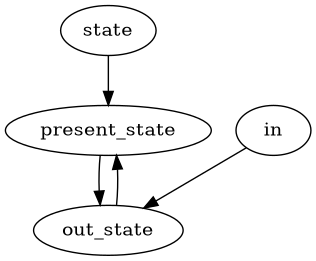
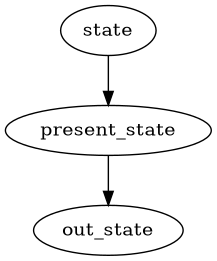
node "in": removed
edge "out_state" -> "present_state": removed
